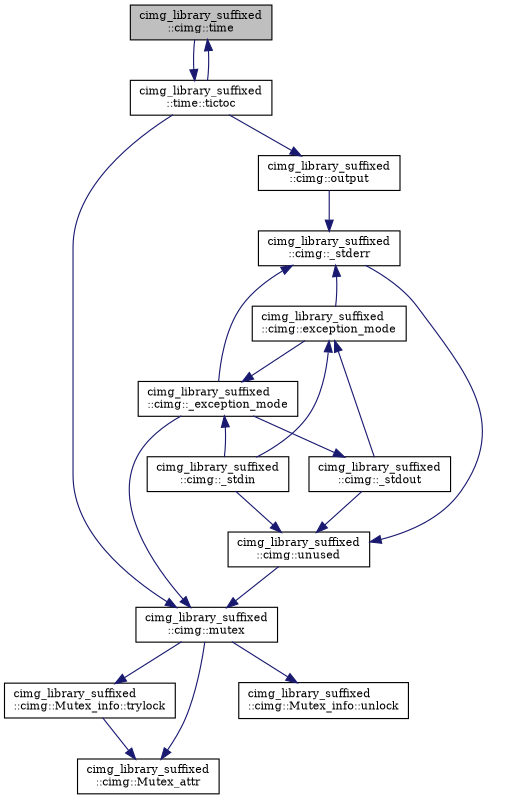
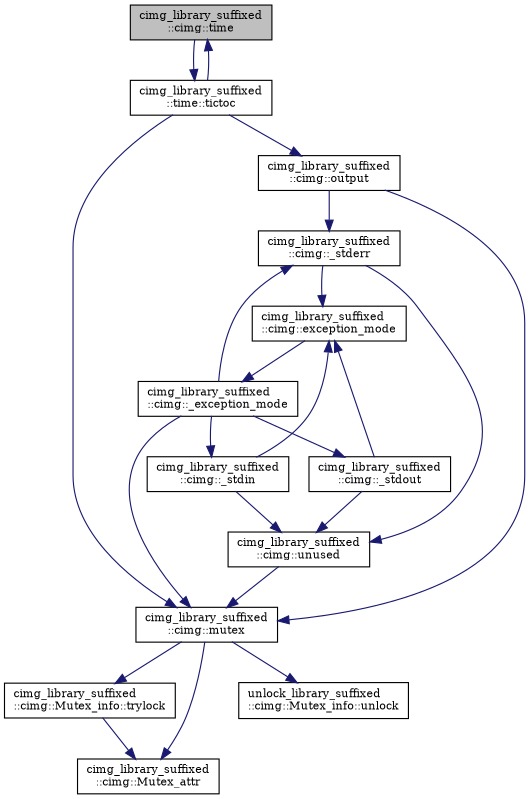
edge "cimg_library_suffixed ::cimg::exception_mode" -> "cimg_library_suffixed ::cimg::_stderr": reversed
edge "cimg_library_suffixed ::cimg::_stdin" -> "cimg_library_suffixed ::cimg::_exception_mode": reversed
edge "cimg_library_suffixed ::cimg::output" -> "cimg_library_suffixed ::cimg::mutex": added
node "cimg_library_suffixed ::cimg::Mutex_info::unlock": label "cimg_library_suffixed ::cimg::Mutex_info::unlock" -> "unlock_library_suffixed ::cimg::Mutex_info::unlock"
